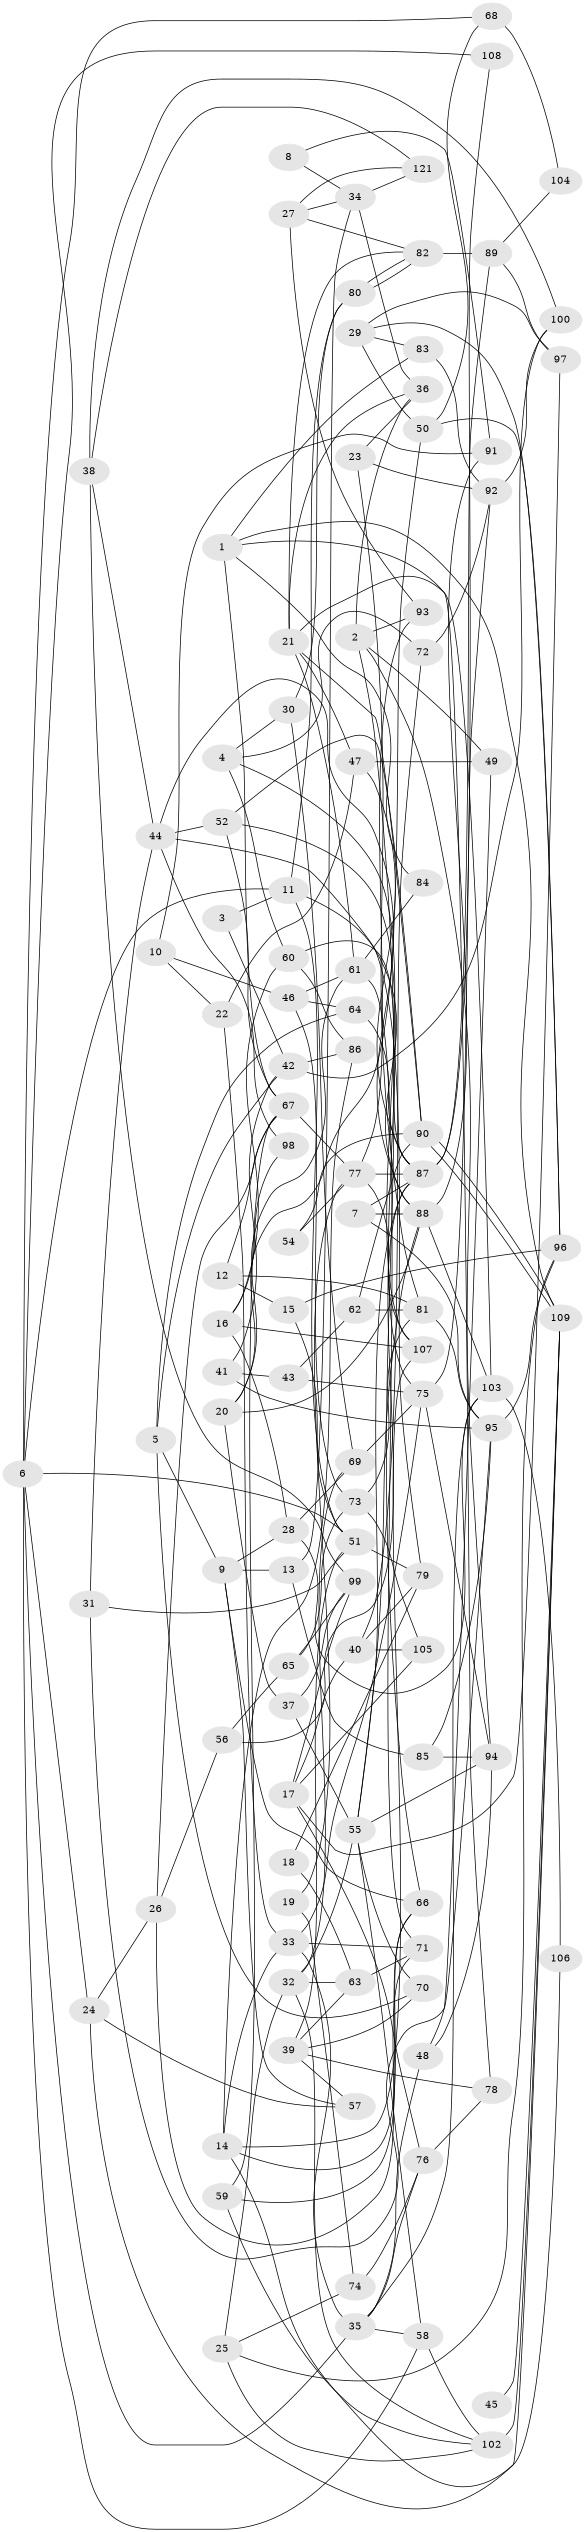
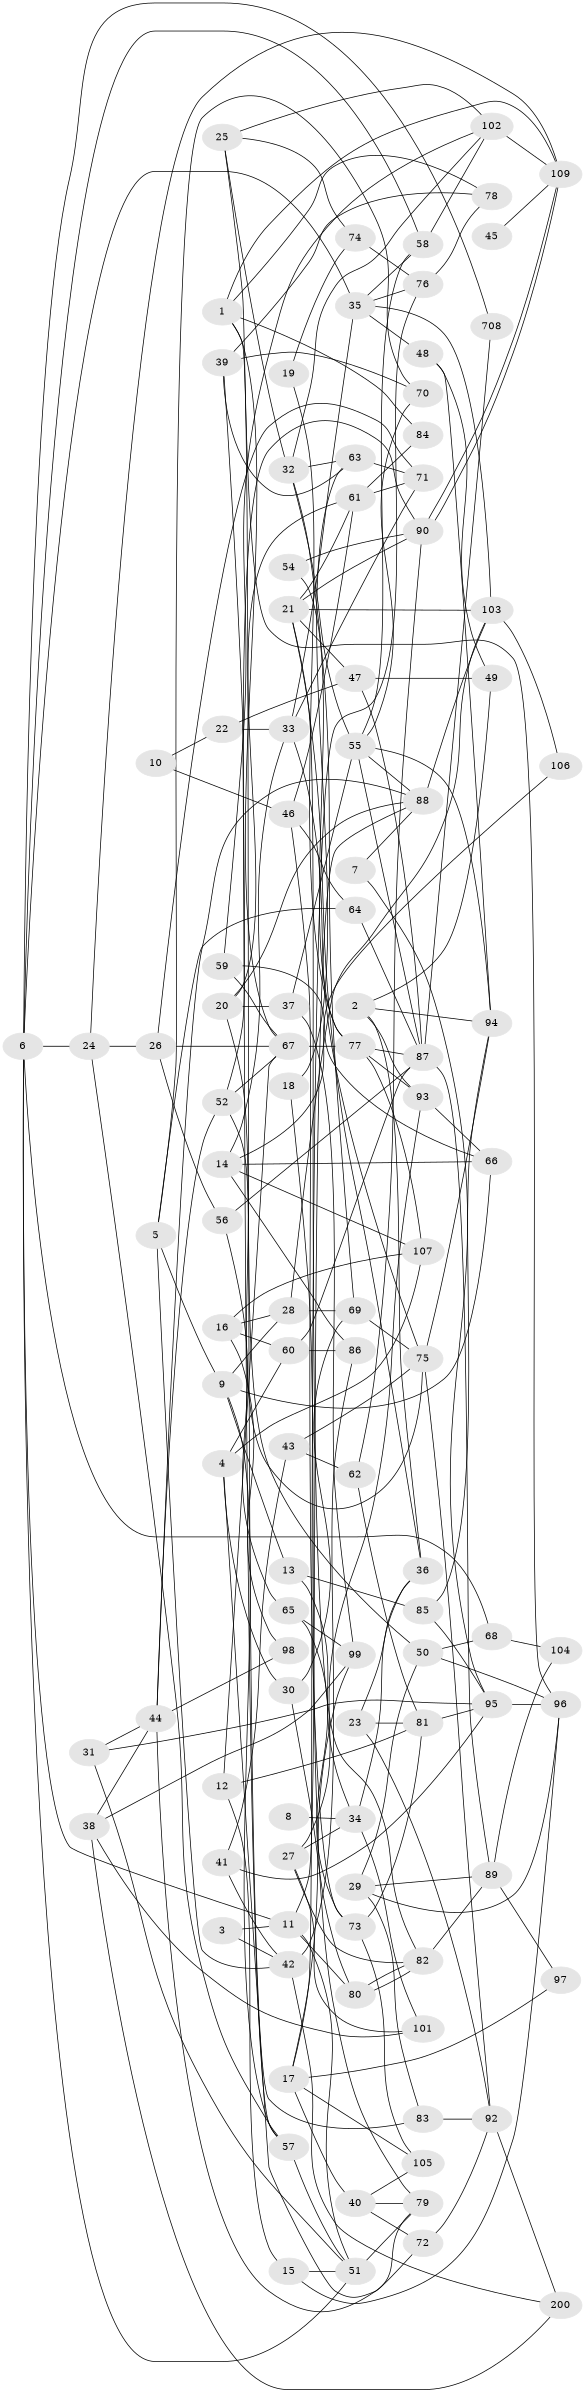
node "108": label "108" -> "708"
node "121": label "121" -> "101"
edge "29" -- "97": now "29" -- "89"
node "100": label "100" -> "200"
node "91": removed
edge "87" -- "7": removed
edge "2" -- "66": now "93" -- "66"
edge "51" -- "39": now "51" -- "57"
